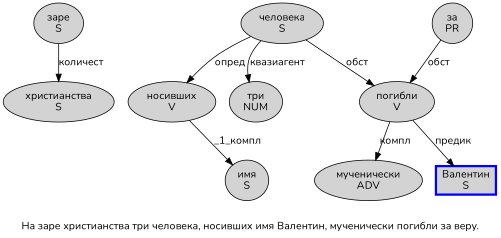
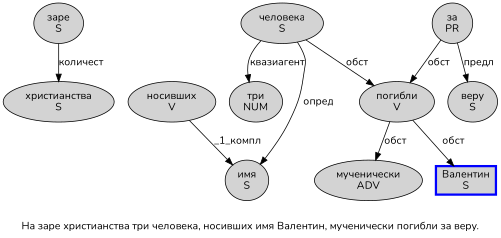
edge "человека S" -> "носивших V": now "человека S" -> "имя S"
node "веру S": added
edge "погибли V" -> "мученически ADV": label "компл" -> "обст"
edge "погибли V" -> "Валентин S": label "предик" -> "обст"
